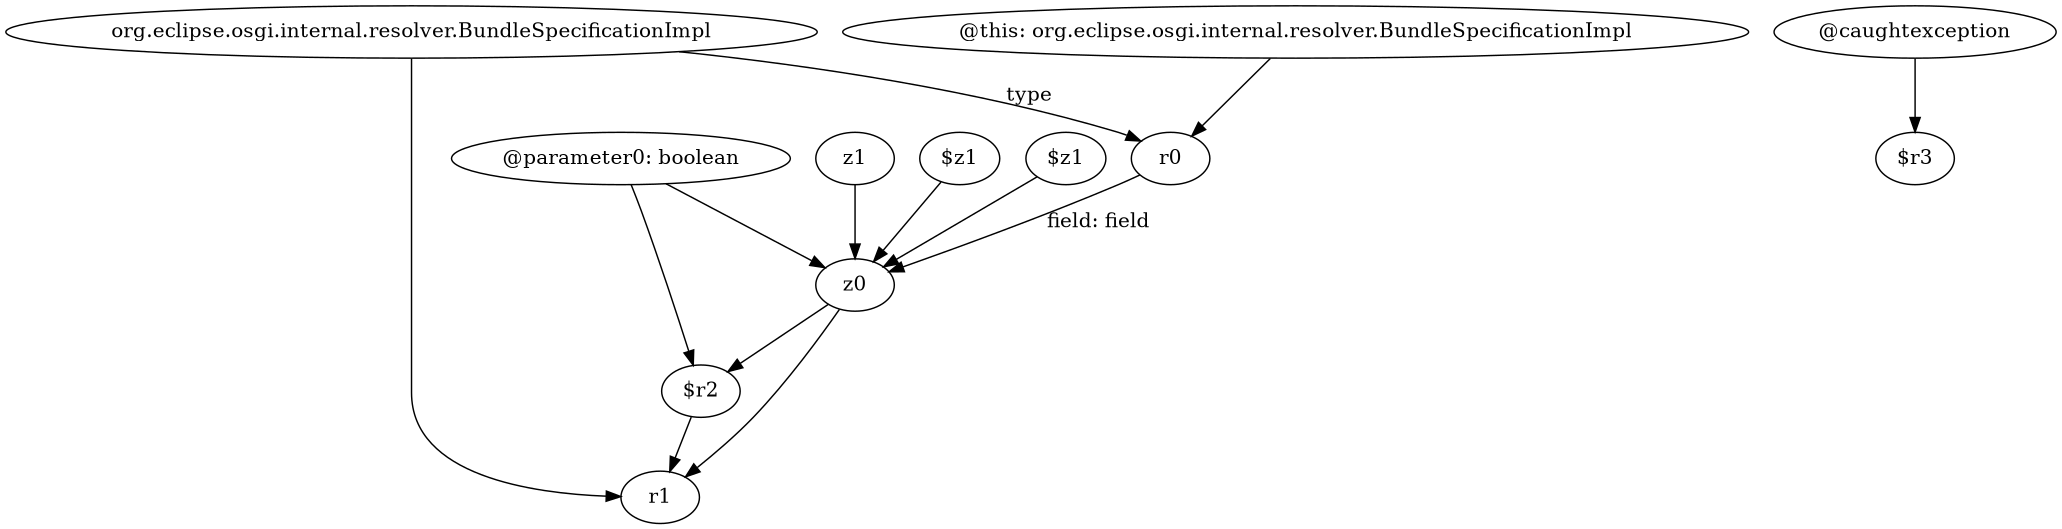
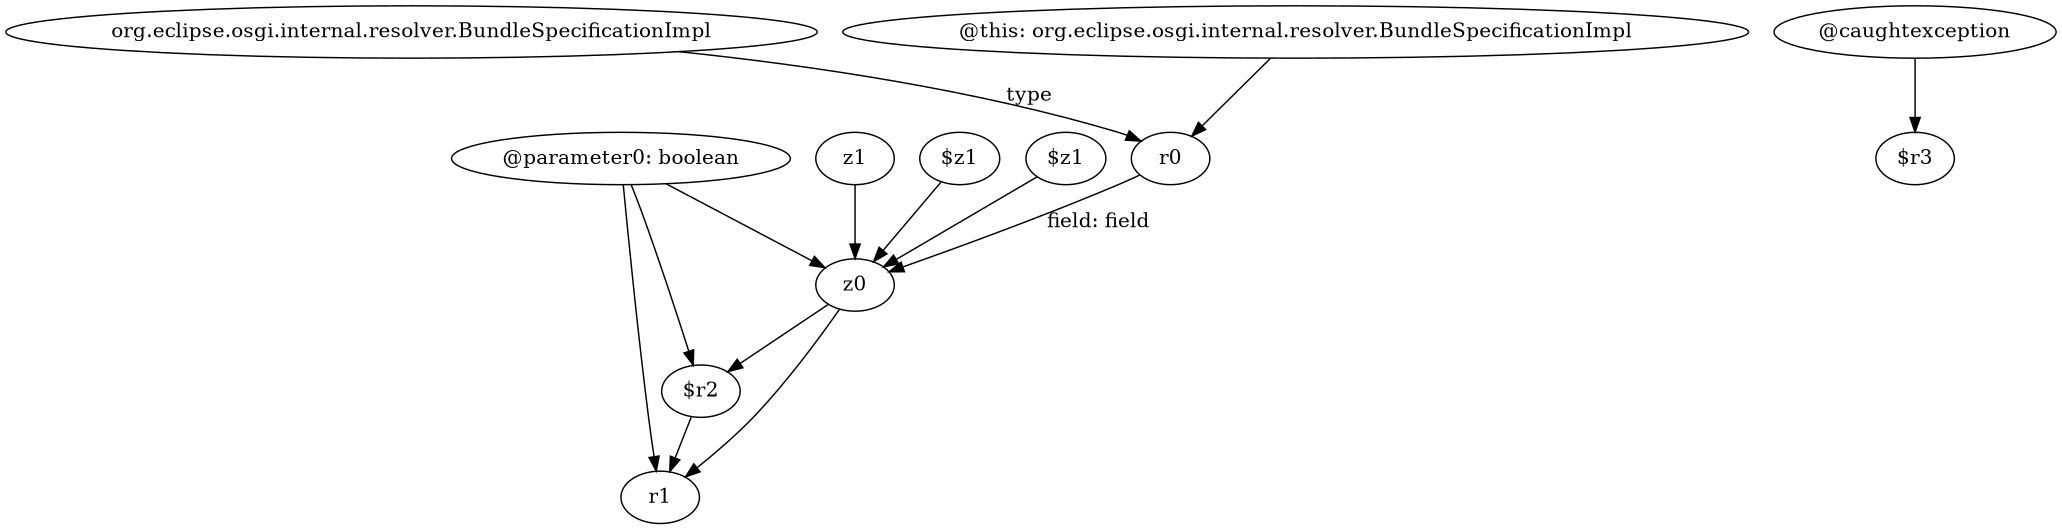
edge "org.eclipse.osgi.internal.resolver.BundleSpecificationImpl" -> "r1": now "@parameter0: boolean" -> "r1"
